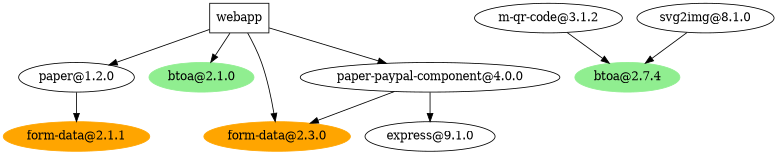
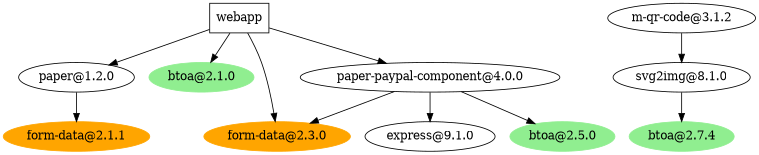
edge "m-qr-code@3.1.2" -> "btoa@2.7.4": now "m-qr-code@3.1.2" -> "svg2img@8.1.0"
node "btoa@2.5.0": added
